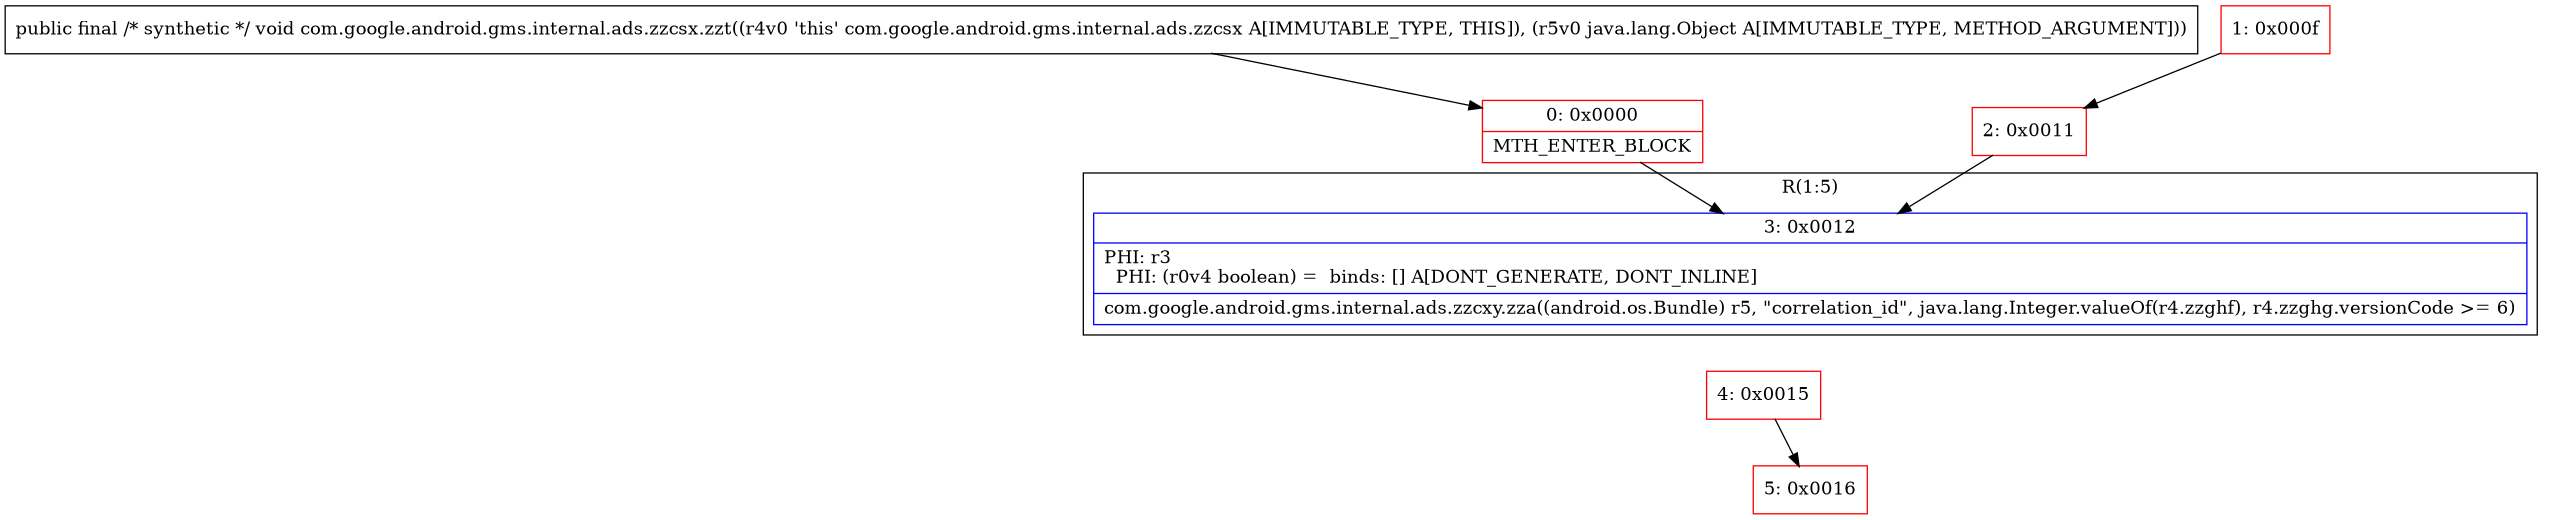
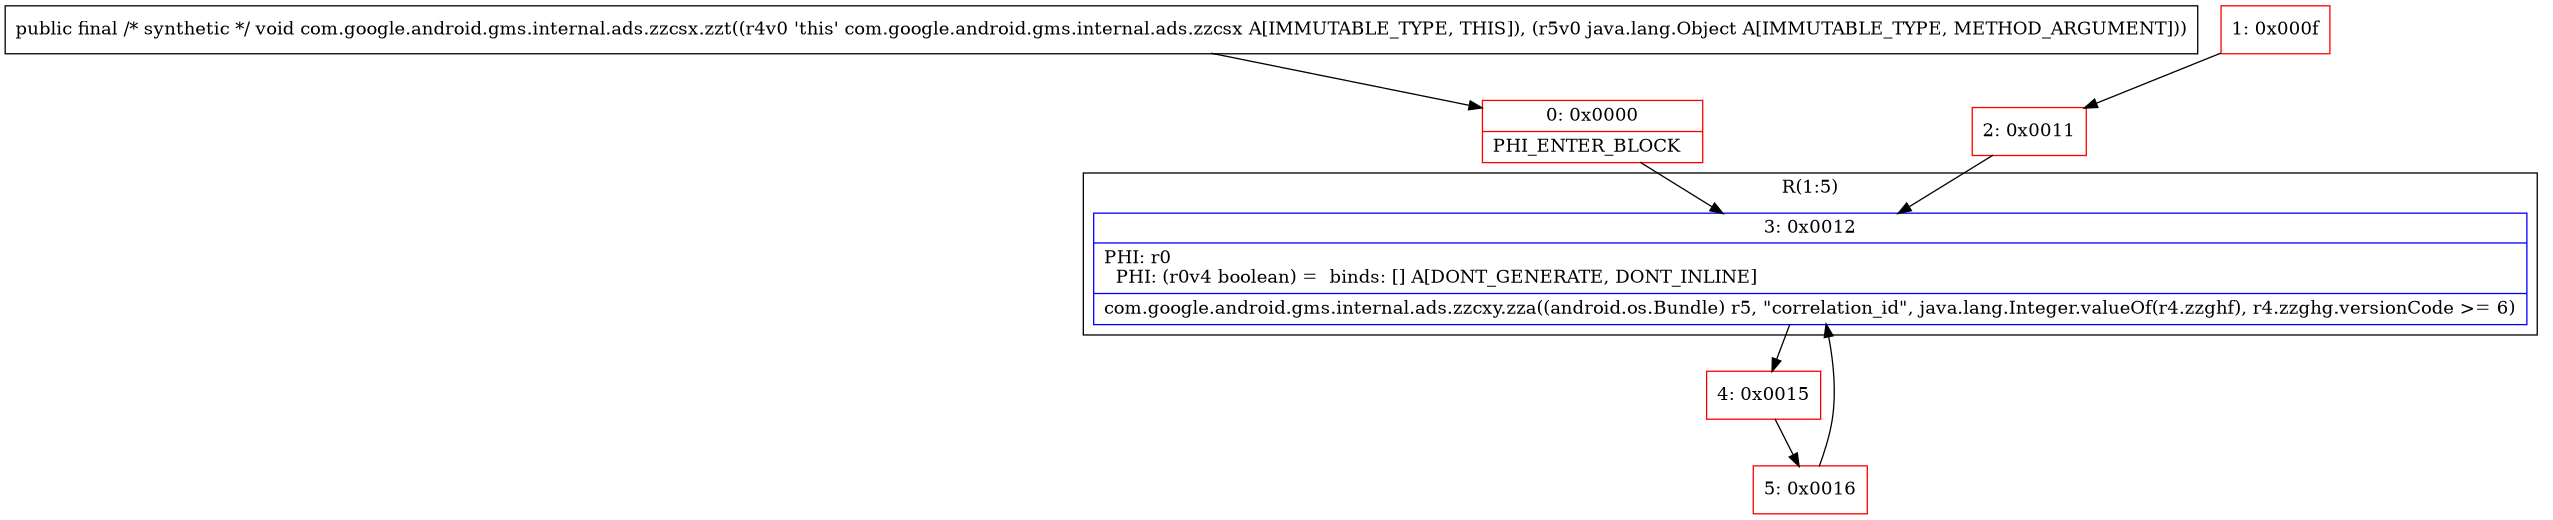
node "0: 0x0000": text "MTH_ENTER_BLOCK" -> "PHI_ENTER_BLOCK"
node "3: 0x0012": text "PHI: r3" -> "PHI: r0"
edge "3: 0x0012" -> "4: 0x0015": added
edge "5: 0x0016" -> "3: 0x0012": added
